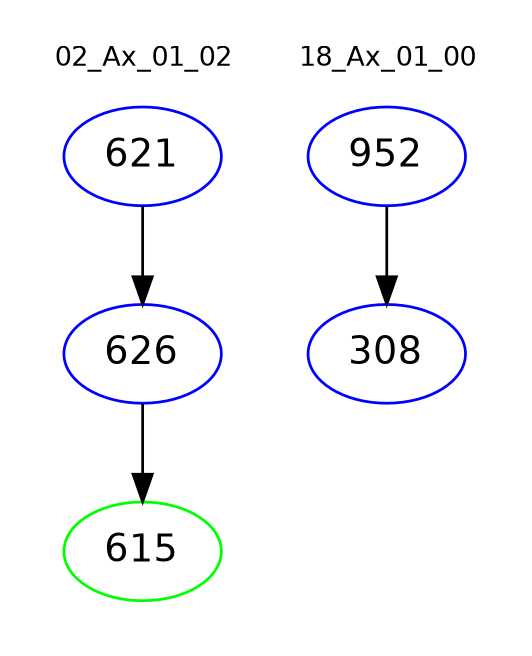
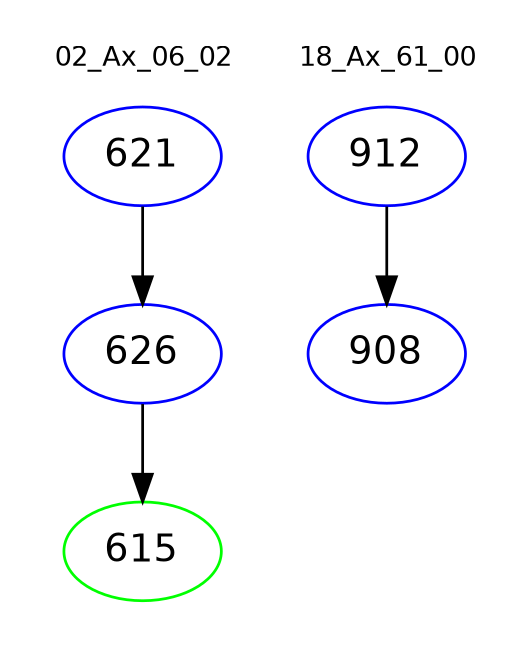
cluster "02_Ax_01_02": label "02_Ax_01_02" -> "02_Ax_06_02"
cluster "18_Ax_01_00": label "18_Ax_01_00" -> "18_Ax_61_00"
node "952": label "952" -> "912"
node "308": label "308" -> "908"
